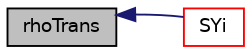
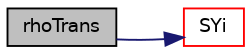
edge "SYi" -> "rhoTrans": reversed
